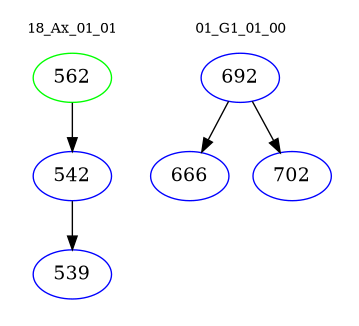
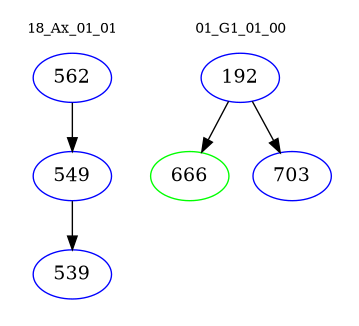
node "562": color green -> blue
node "692": label "692" -> "192"
node "542": label "542" -> "549"
node "666": color blue -> green
node "702": label "702" -> "703"
